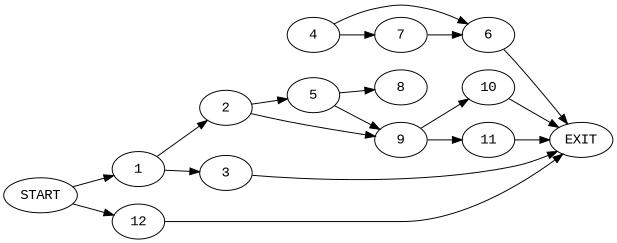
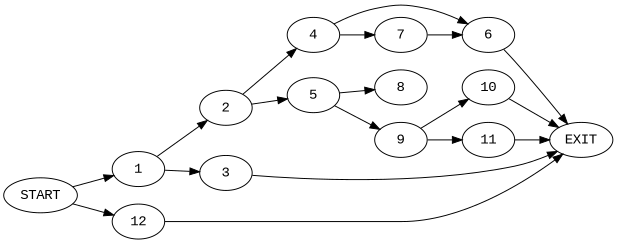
edge "2" -> "9": now "2" -> "4"
